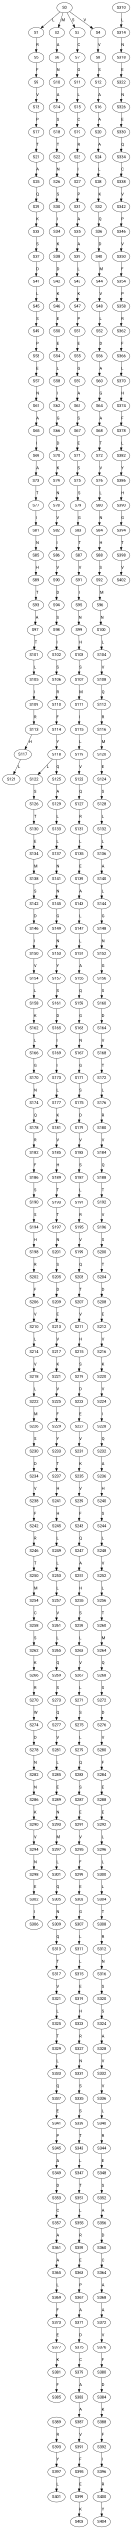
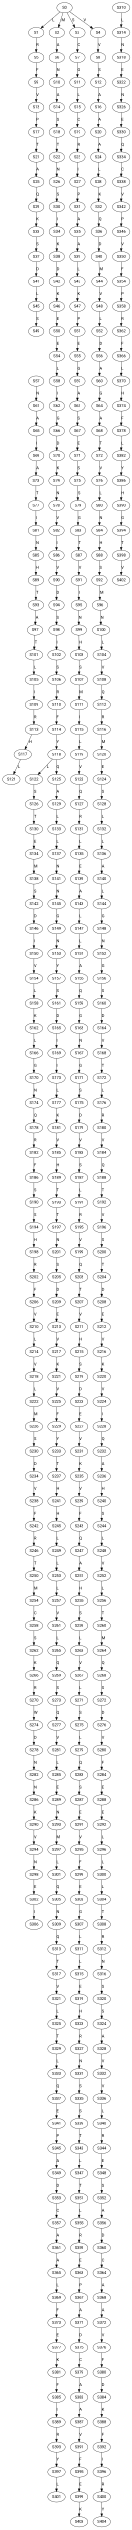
node "S53": removed
edge "S385" -> "S389": added, label "I"
